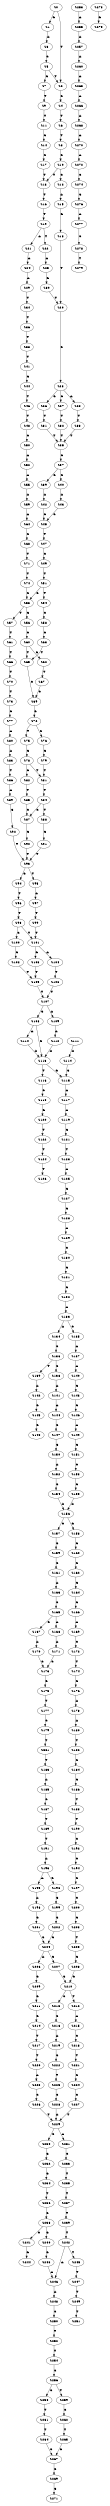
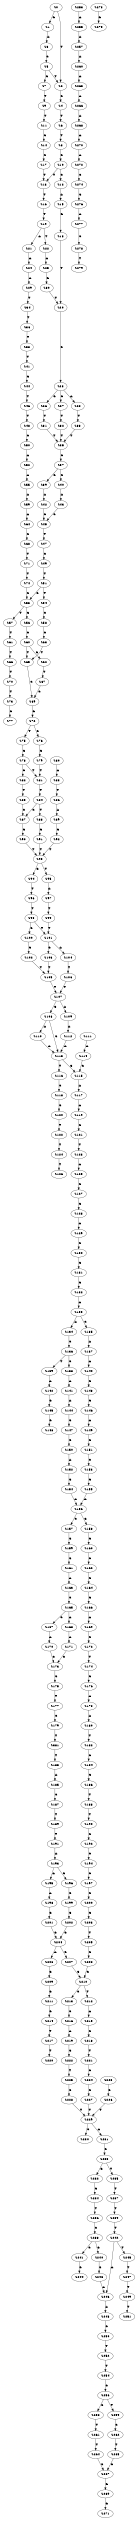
edge "S77" -> "S80": removed, label "A"
edge "S220" -> "S223": removed, label "A"
edge "S228" -> "S229": label "A" -> "T"
edge "S230" -> "S232": now "S233" -> "S232"
